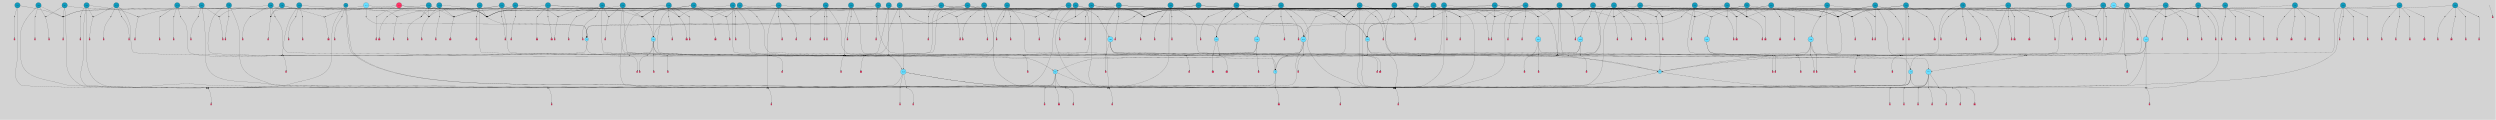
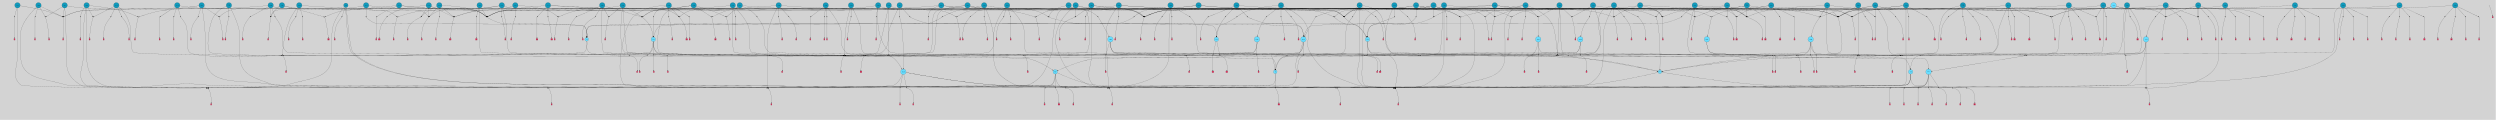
node "T327": fillcolor #66ddff -> #1199bb
node "T378": fillcolor #ff3366 -> #1199bb
node "T288": added
